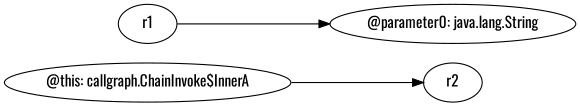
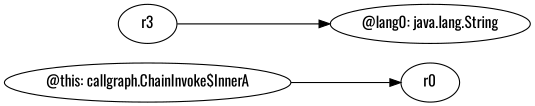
node "r1": label "r1" -> "r3"
node "@parameter0: java.lang.String": label "@parameter0: java.lang.String" -> "@lang0: java.lang.String"
node "r2": label "r2" -> "r0"
